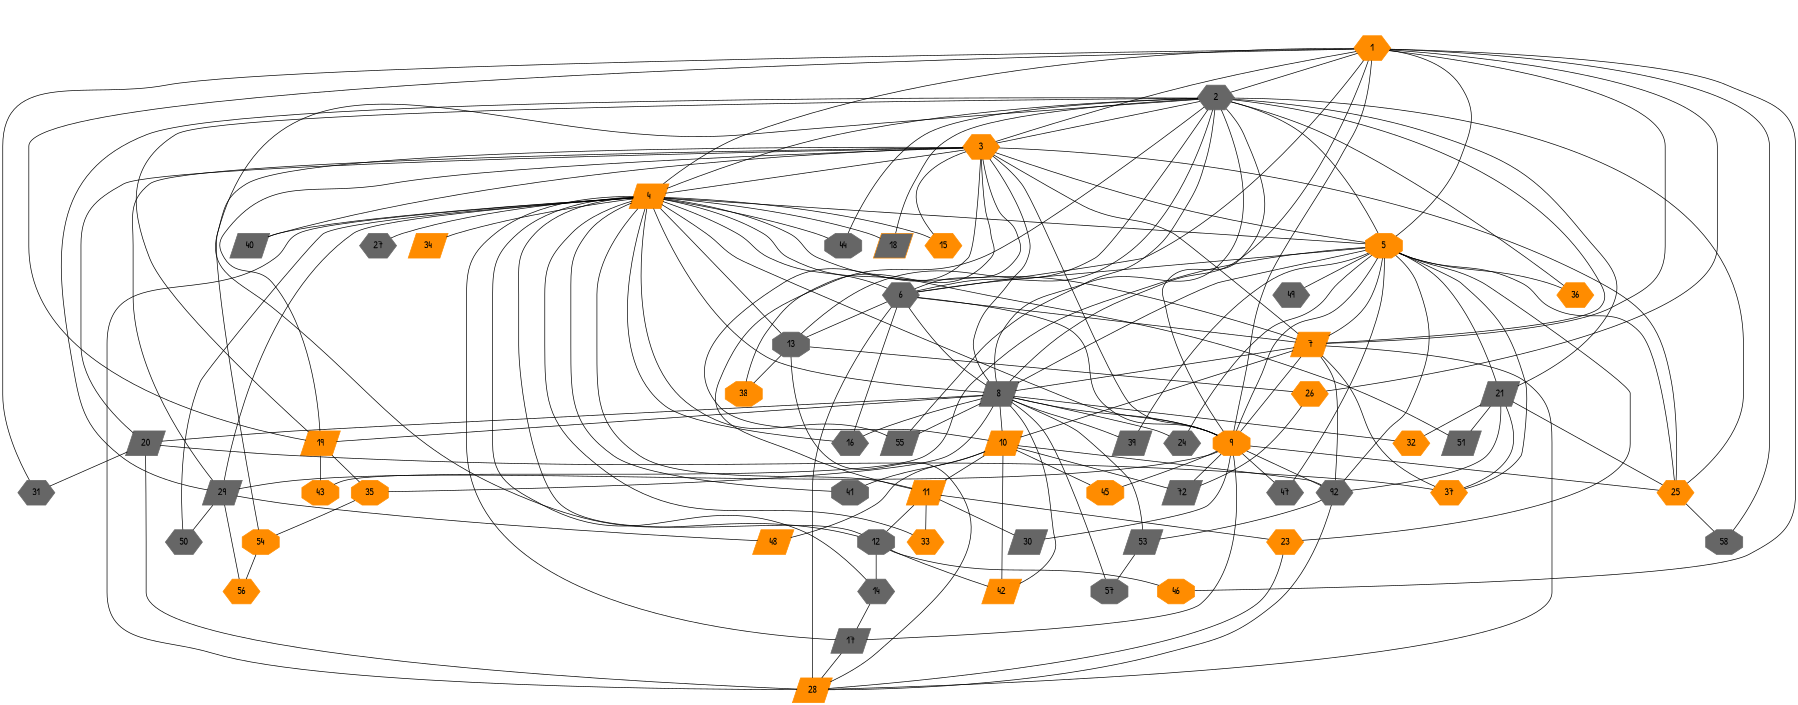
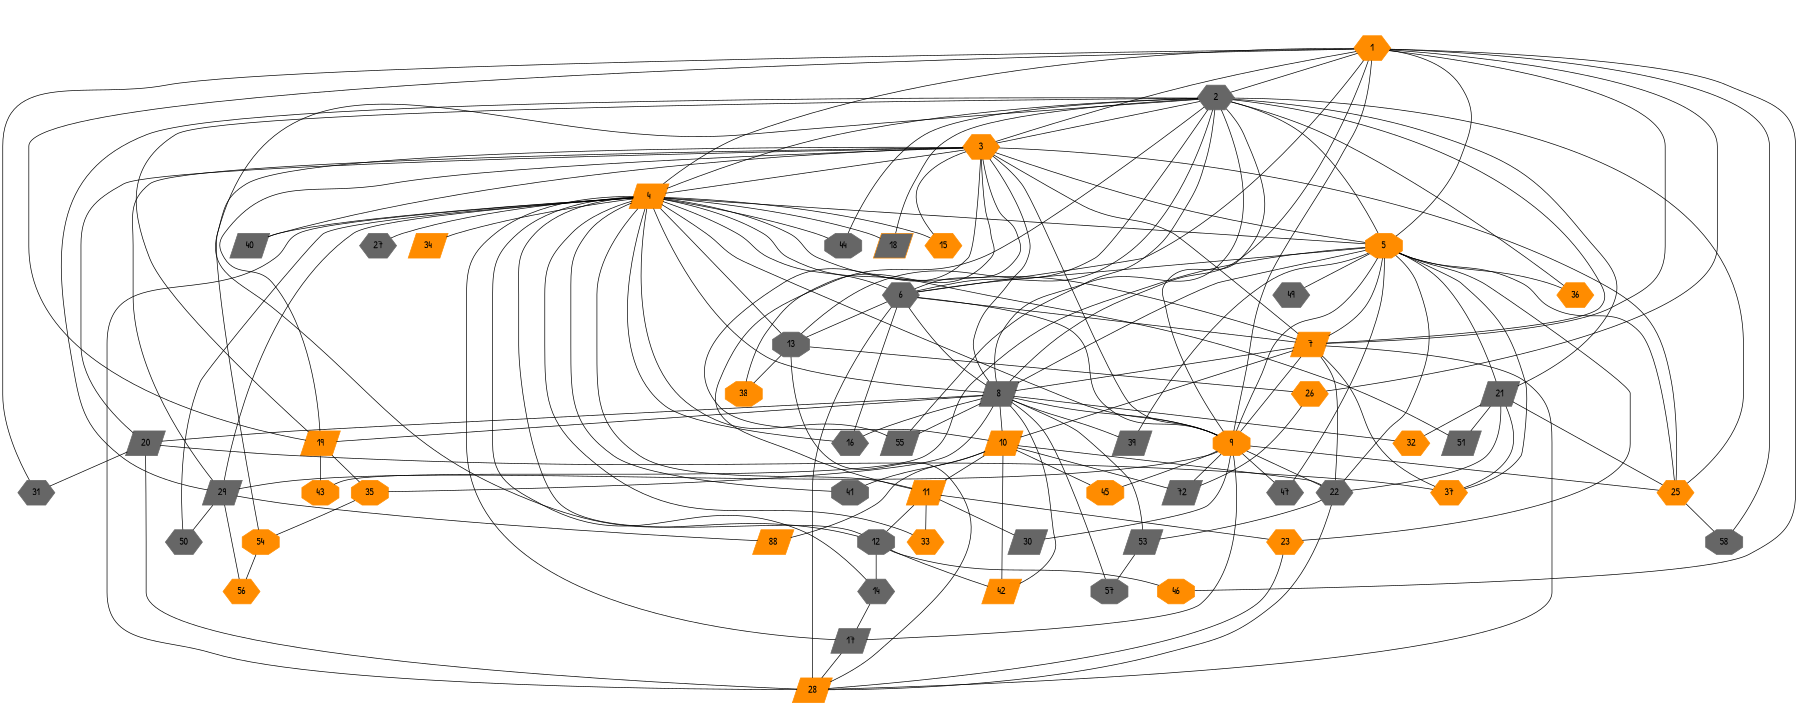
node "24": removed
node "92": label "92" -> "22"
node "48": label "48" -> "88"
